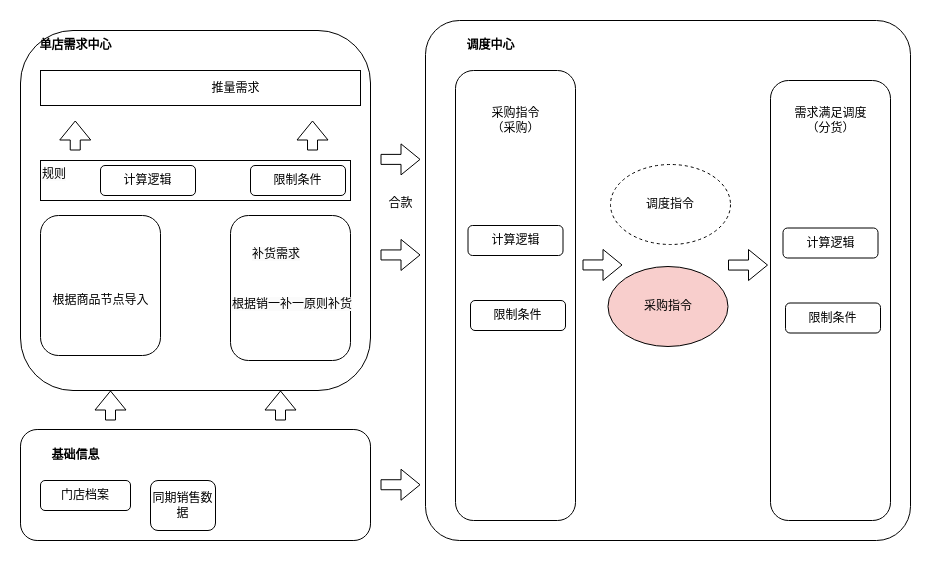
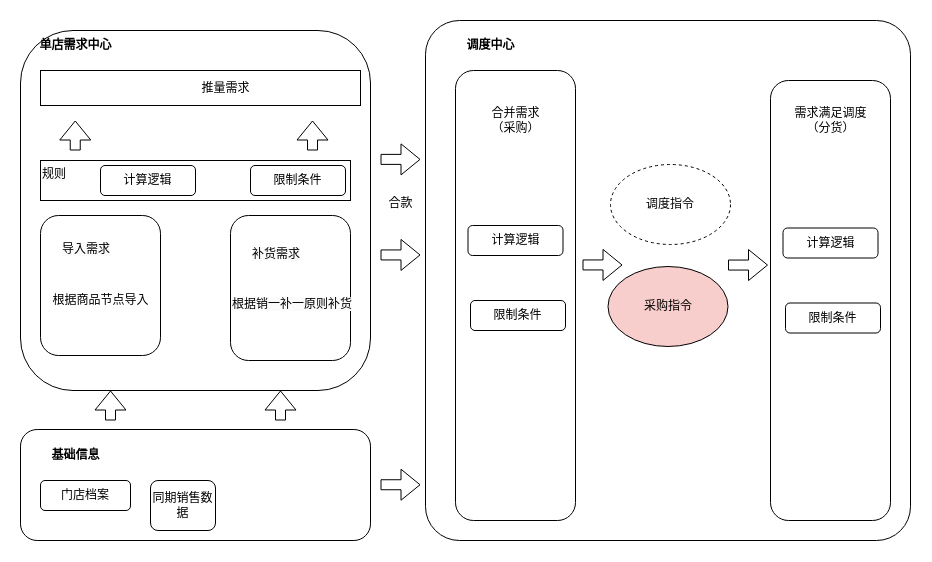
node "推量需求": moved (236, 88) -> (226, 88)
node "采购指令 （采购）": label "采购指令 （采购）" -> "合并需求 （采购）"
node "导入需求": added
